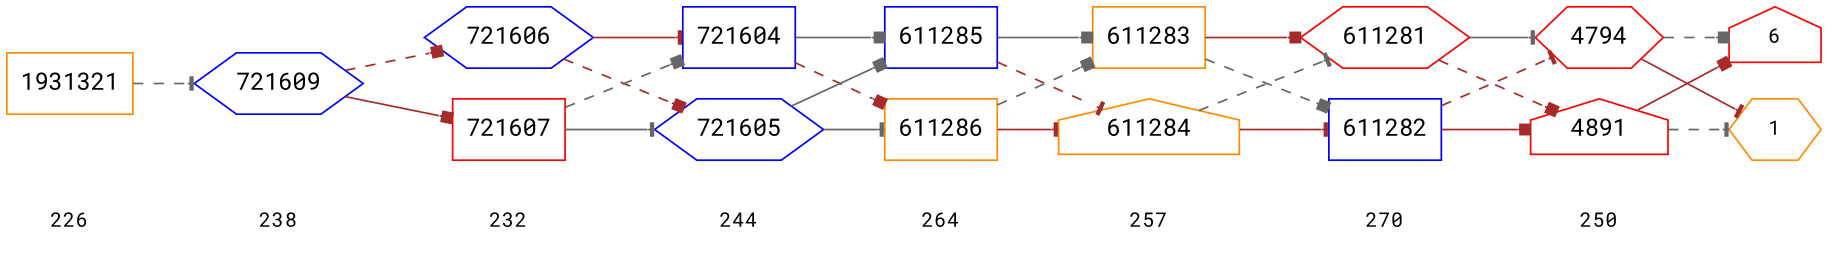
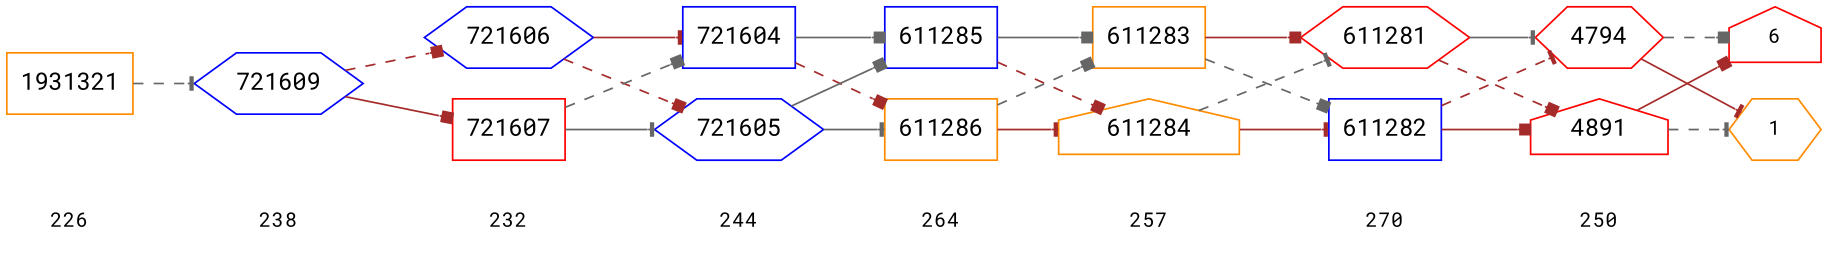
edge "611285" -> "611284": arrowhead tee -> box
